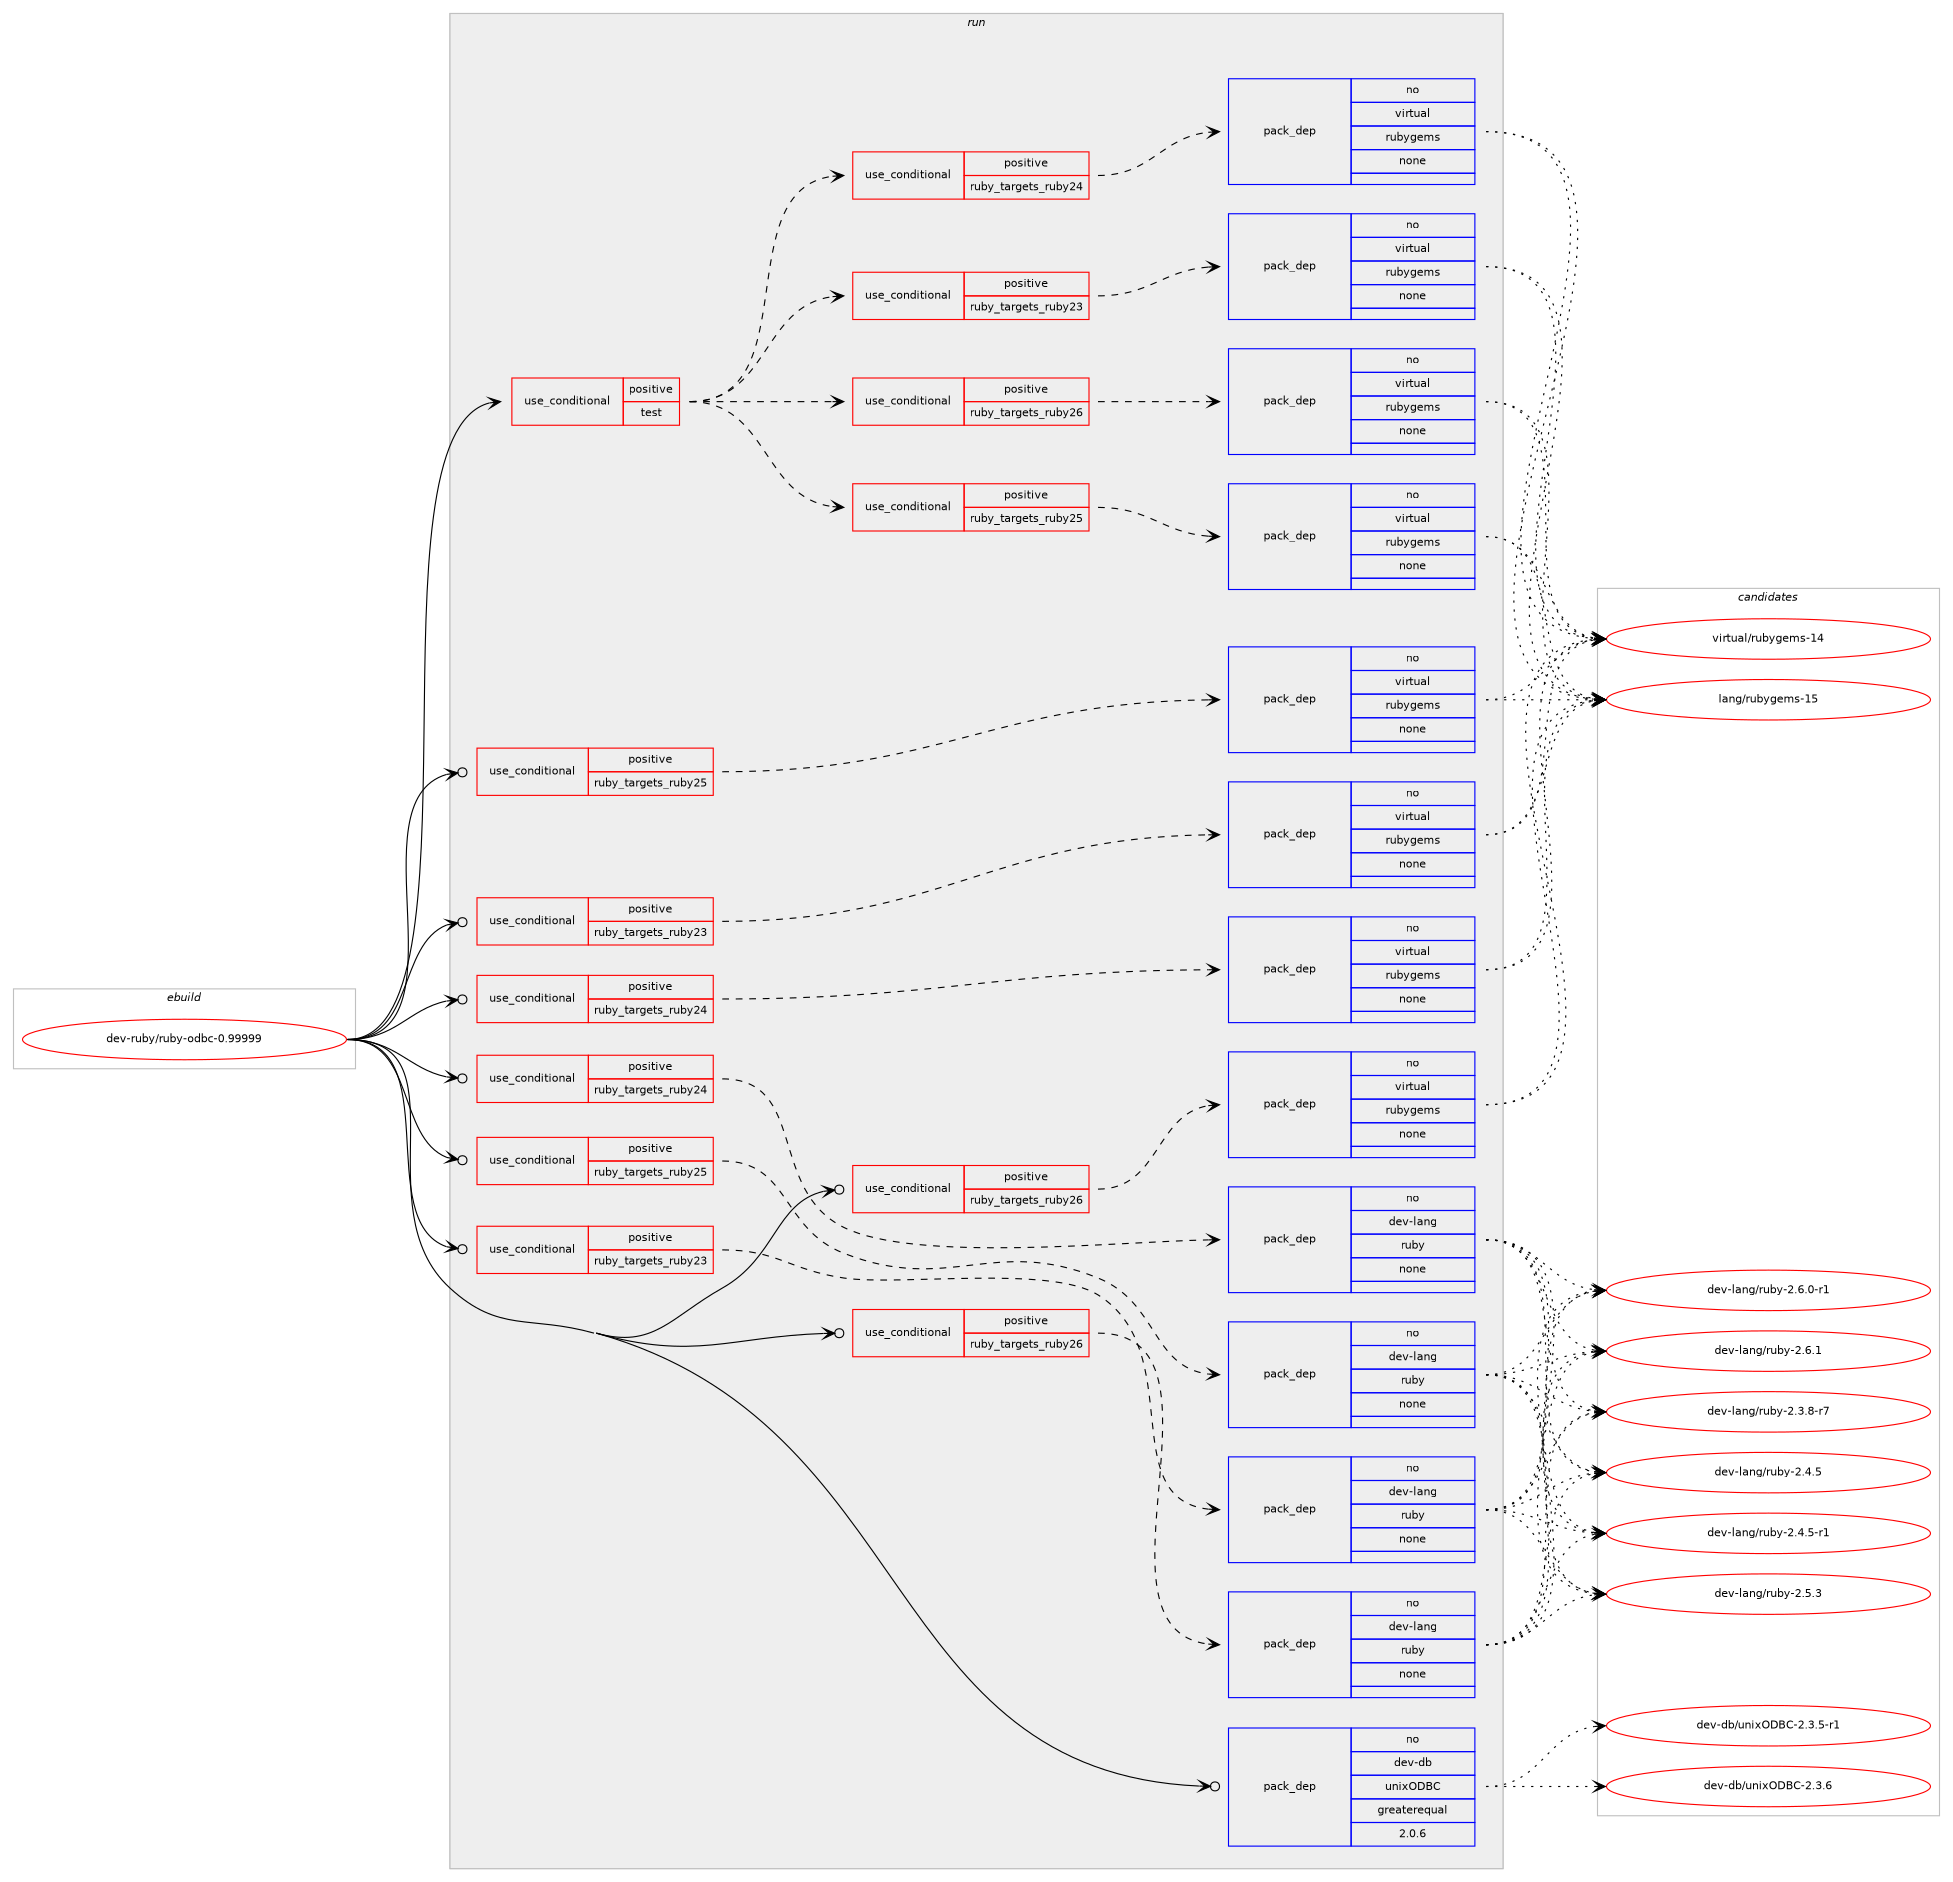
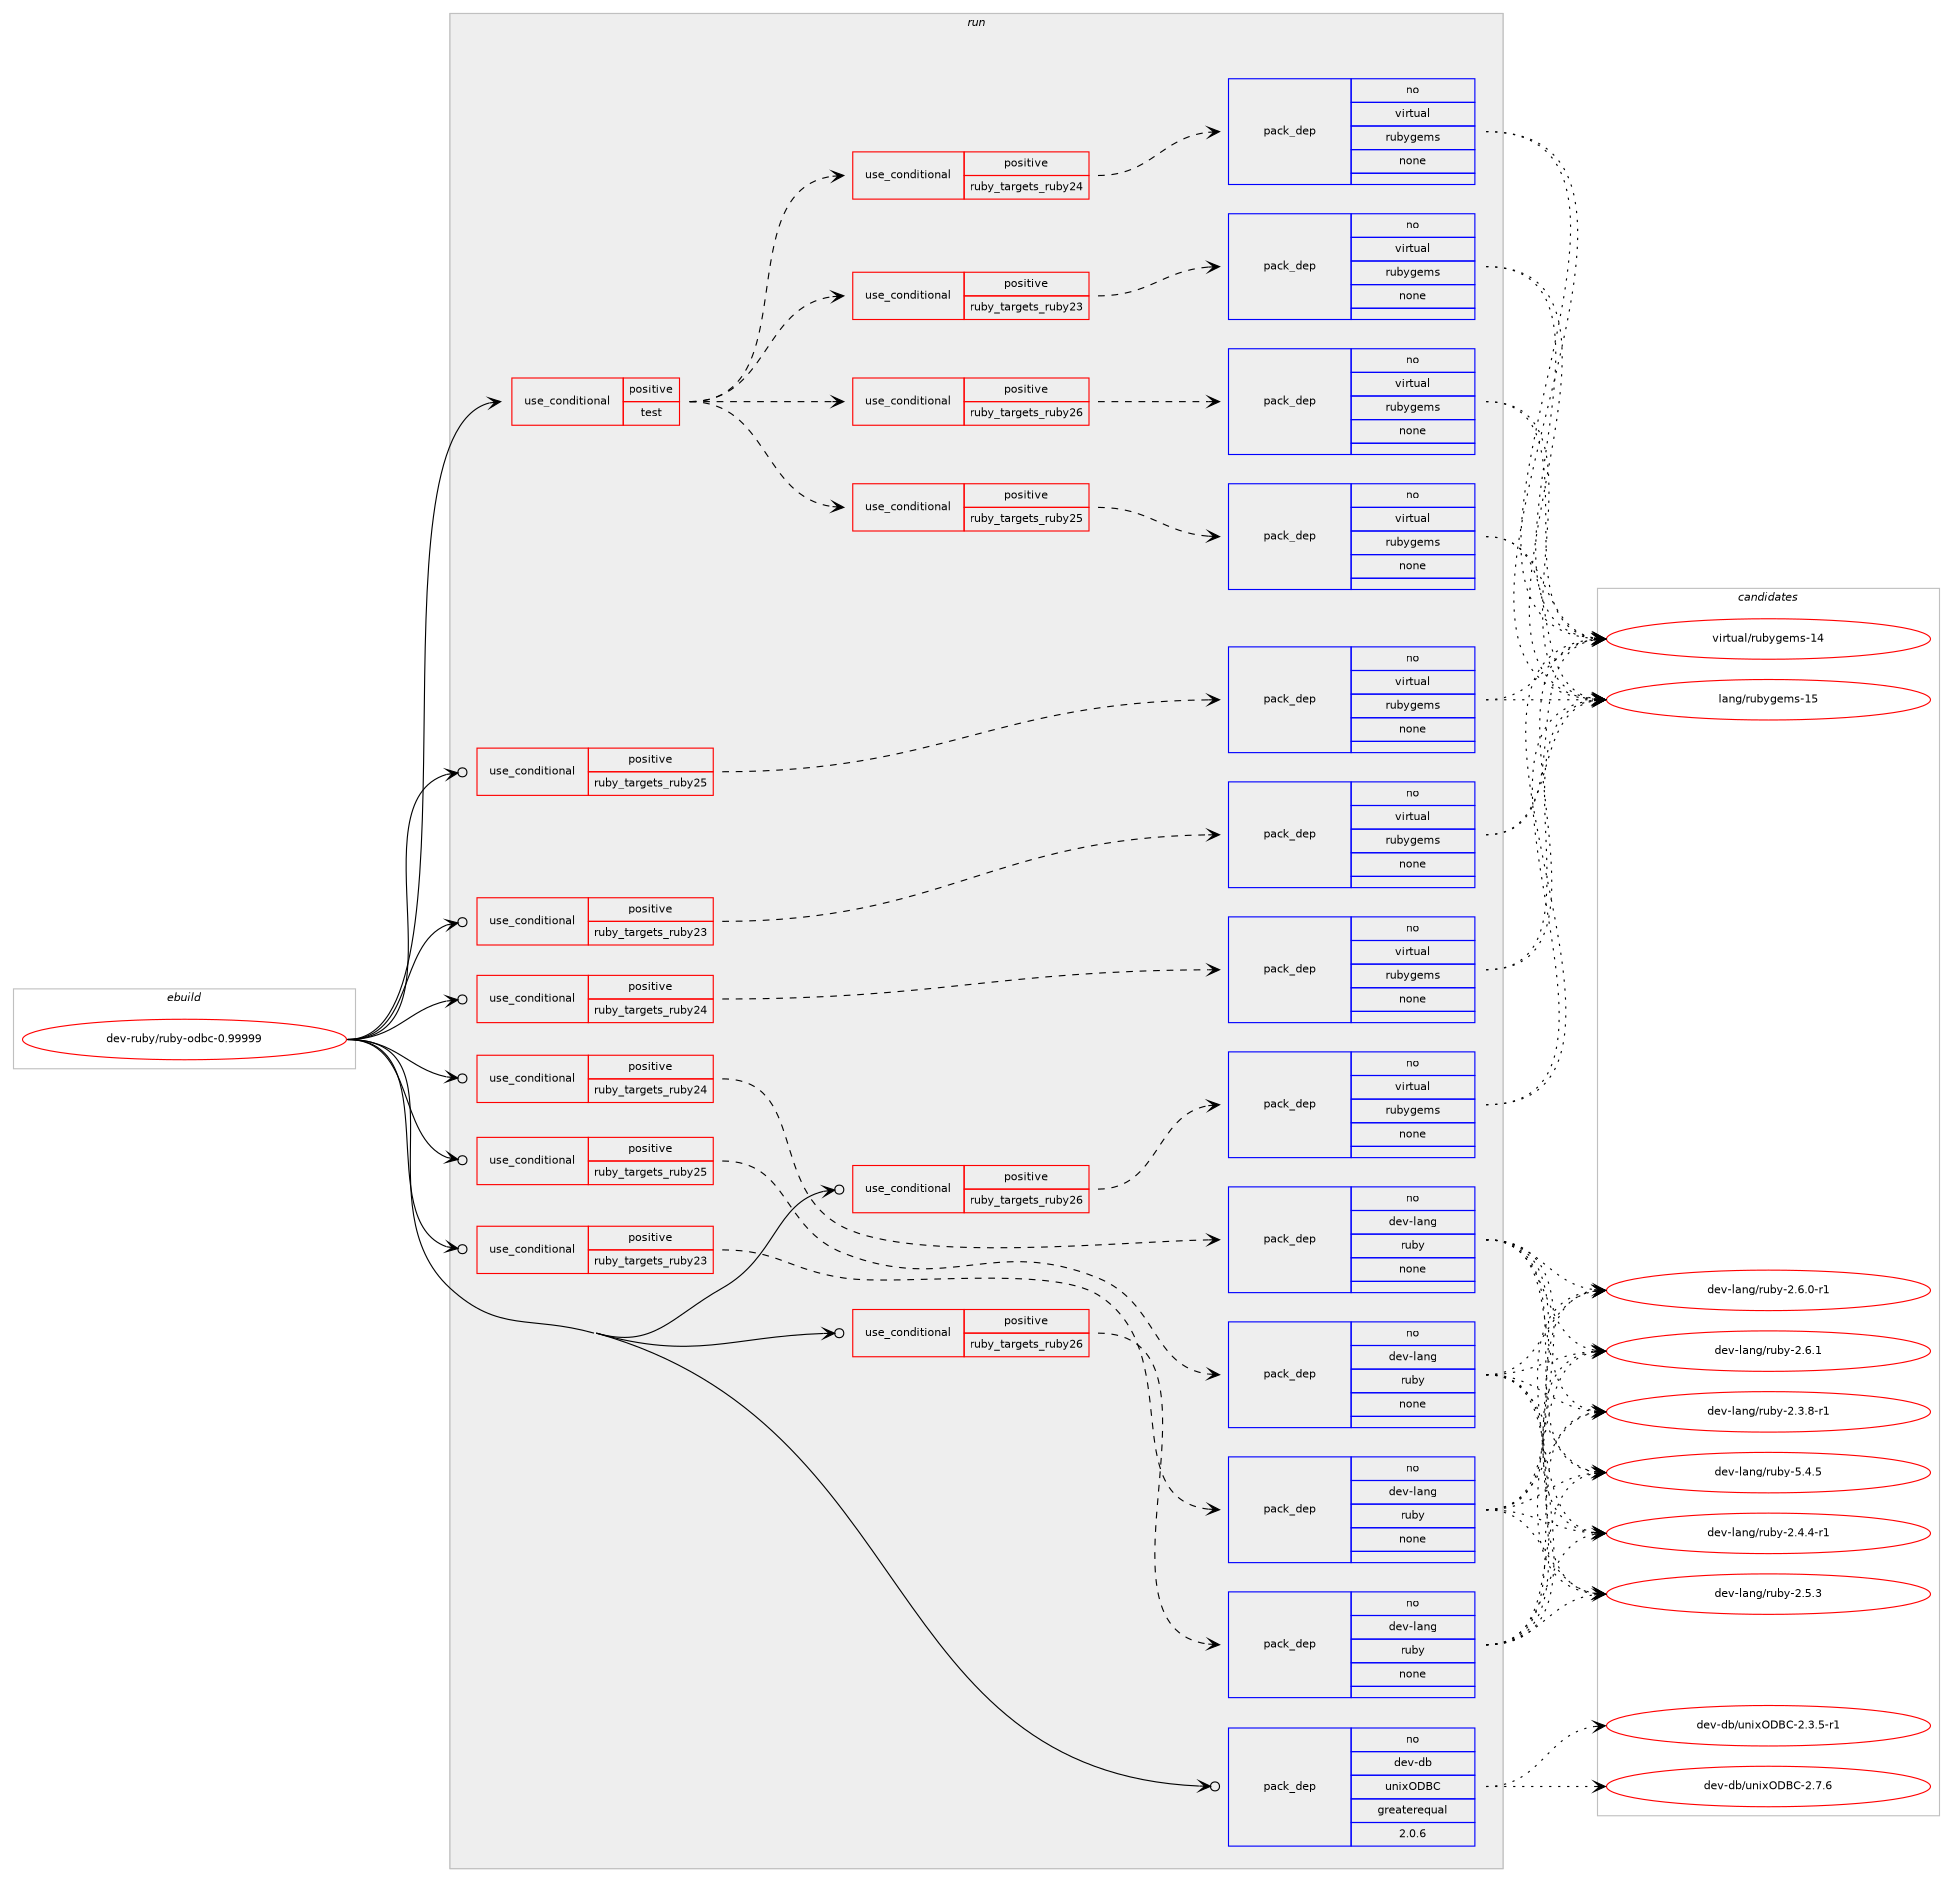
node "dev-lang/ruby-2.3.8-r7": label "dev-lang/ruby-2.3.8-r7" -> "dev-lang/ruby-2.3.8-r1"
node "dev-lang/ruby-2.4.5": label "dev-lang/ruby-2.4.5" -> "dev-lang/ruby-5.4.5"
node "dev-lang/ruby-2.4.5-r1": label "dev-lang/ruby-2.4.5-r1" -> "dev-lang/ruby-2.4.4-r1"
node "dev-db/unixODBC-2.3.6": label "dev-db/unixODBC-2.3.6" -> "dev-db/unixODBC-2.7.6"
